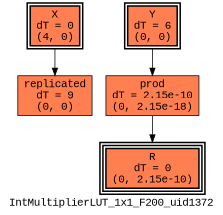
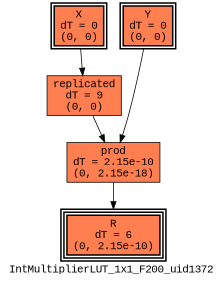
node "X dT = 0 (4, 0)": label "X dT = 0 (4, 0)" -> "X dT = 0 (0, 0)"
node "Y dT = 6 (0, 0)": label "Y dT = 6 (0, 0)" -> "Y dT = 0 (0, 0)"
edge "replicated dT = 9 (0, 0)" -> "prod dT = 2.15e-10 (0, 2.15e-18)": added
node "R dT = 0 (0, 2.15e-10)": label "R dT = 0 (0, 2.15e-10)" -> "R dT = 6 (0, 2.15e-10)"
